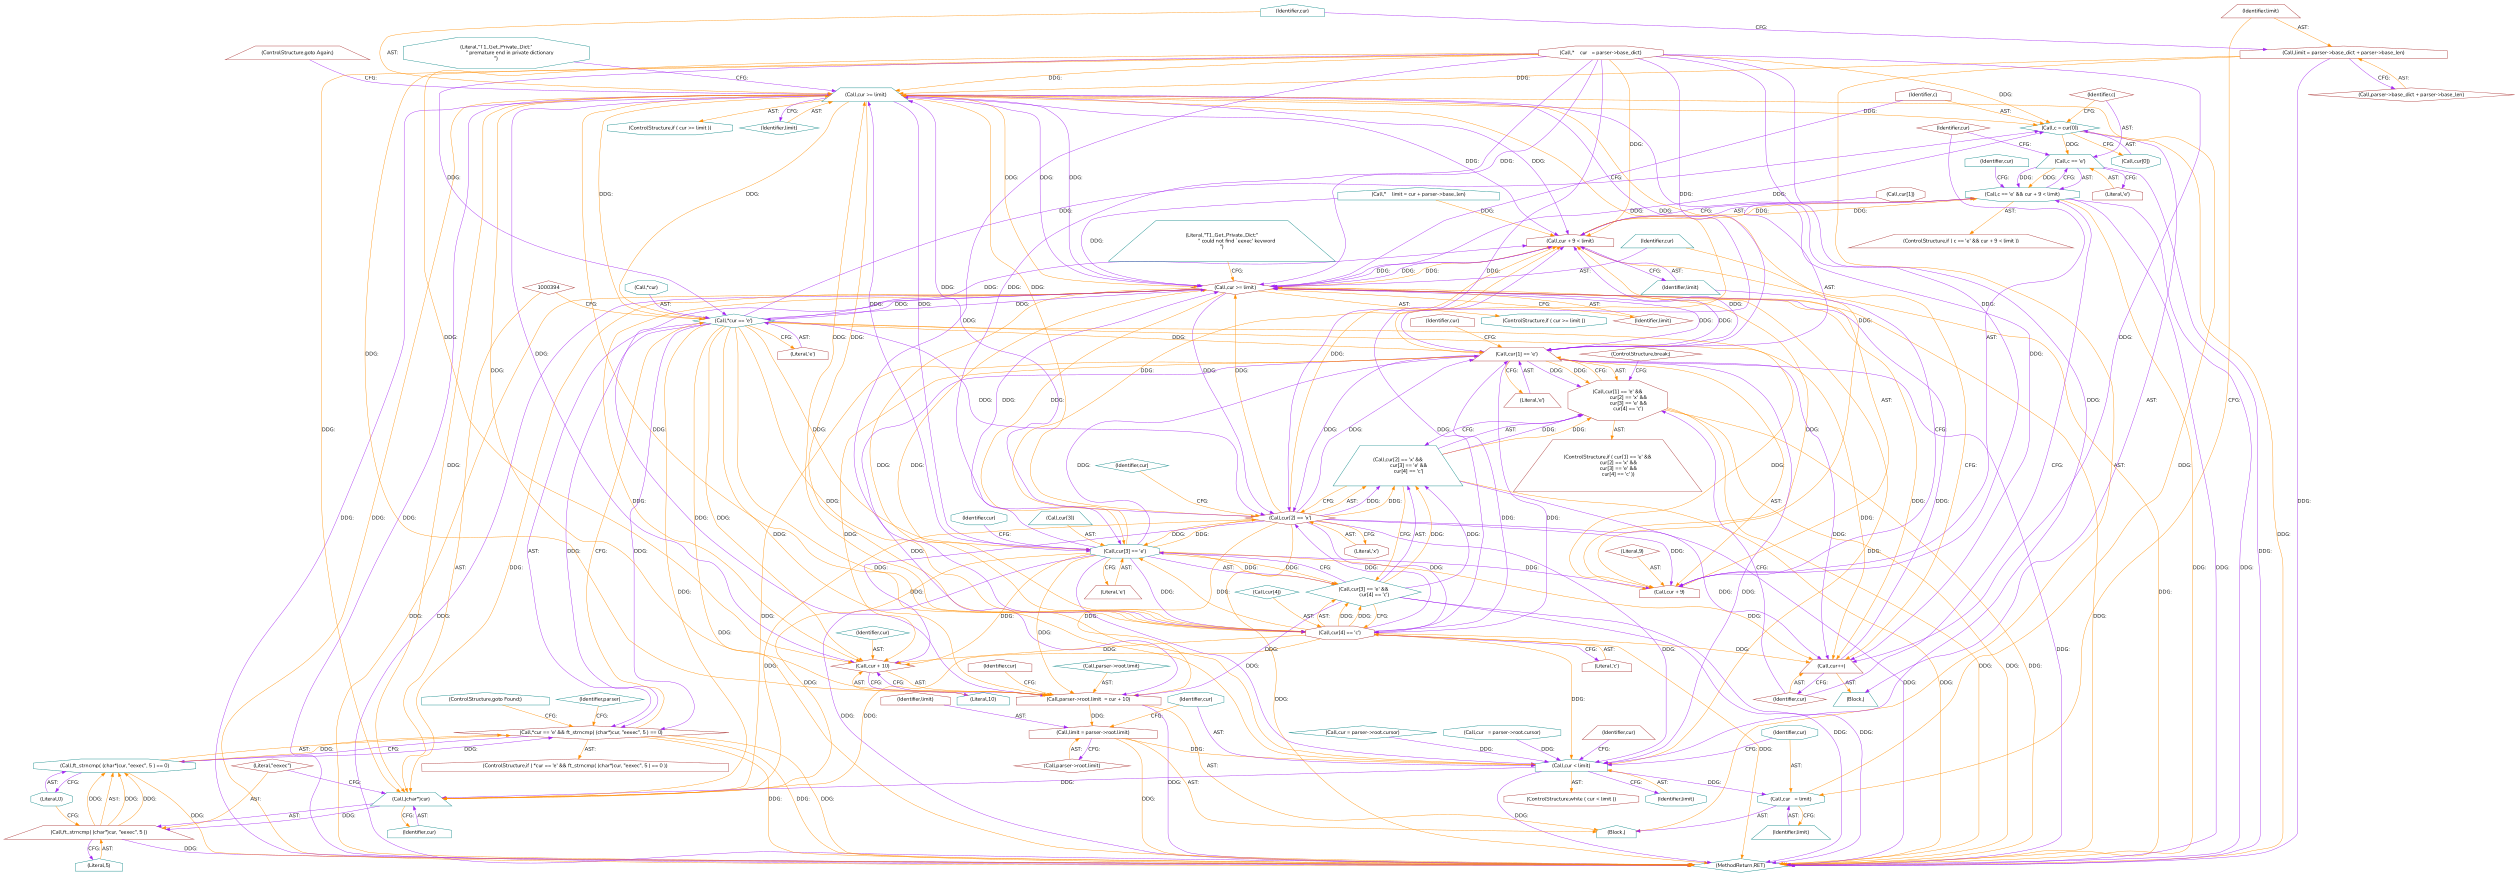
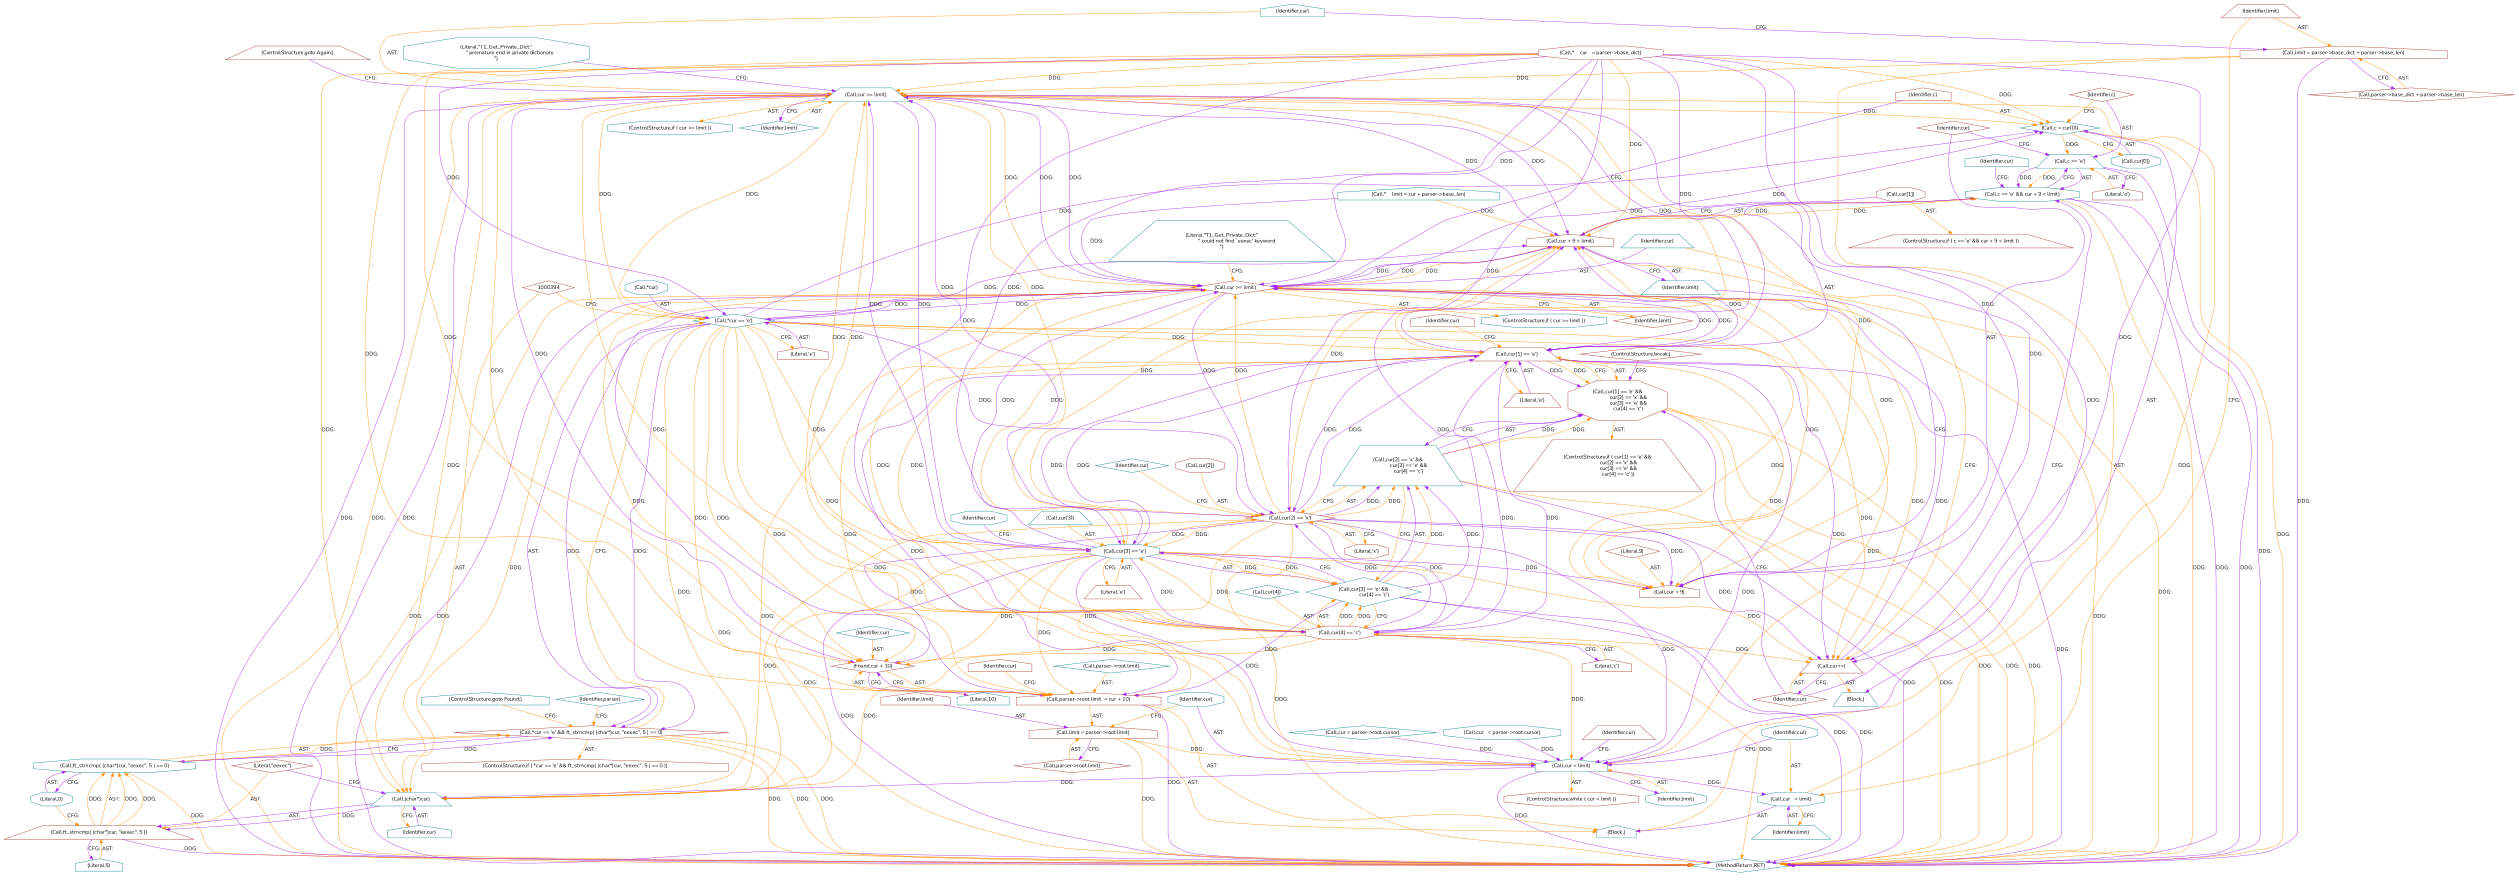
edge "(Call,c == 'e' && cur + 9 < limit)" -> "(ControlStructure,if ( c == 'e' && cur + 9 < limit ))": now "(Call,cur[1])" -> "(ControlStructure,if ( c == 'e' && cur + 9 < limit ))"
edge "(Call,cur[1] == 'e')" -> "(Call,cur[3] == 'e')": added, label "DDG:"
edge "(Call,cur + 9)" -> "(Call,cur + 9 < limit)": label "AST: " -> "DDG: "
node "(Call,cur[2])": added
edge "(Call,cur[1] == 'e')" -> "(Call,cur + 9)": label "AST: " -> "DDG: "
node "(Call,cur + 10)": label "(Call,cur + 10)" -> "(Found,cur + 10)"
edge "(Call,parser->root.limit  = cur + 10)" -> "(Call,limit = parser->root.limit)": label "DDG: " -> "AST: "
